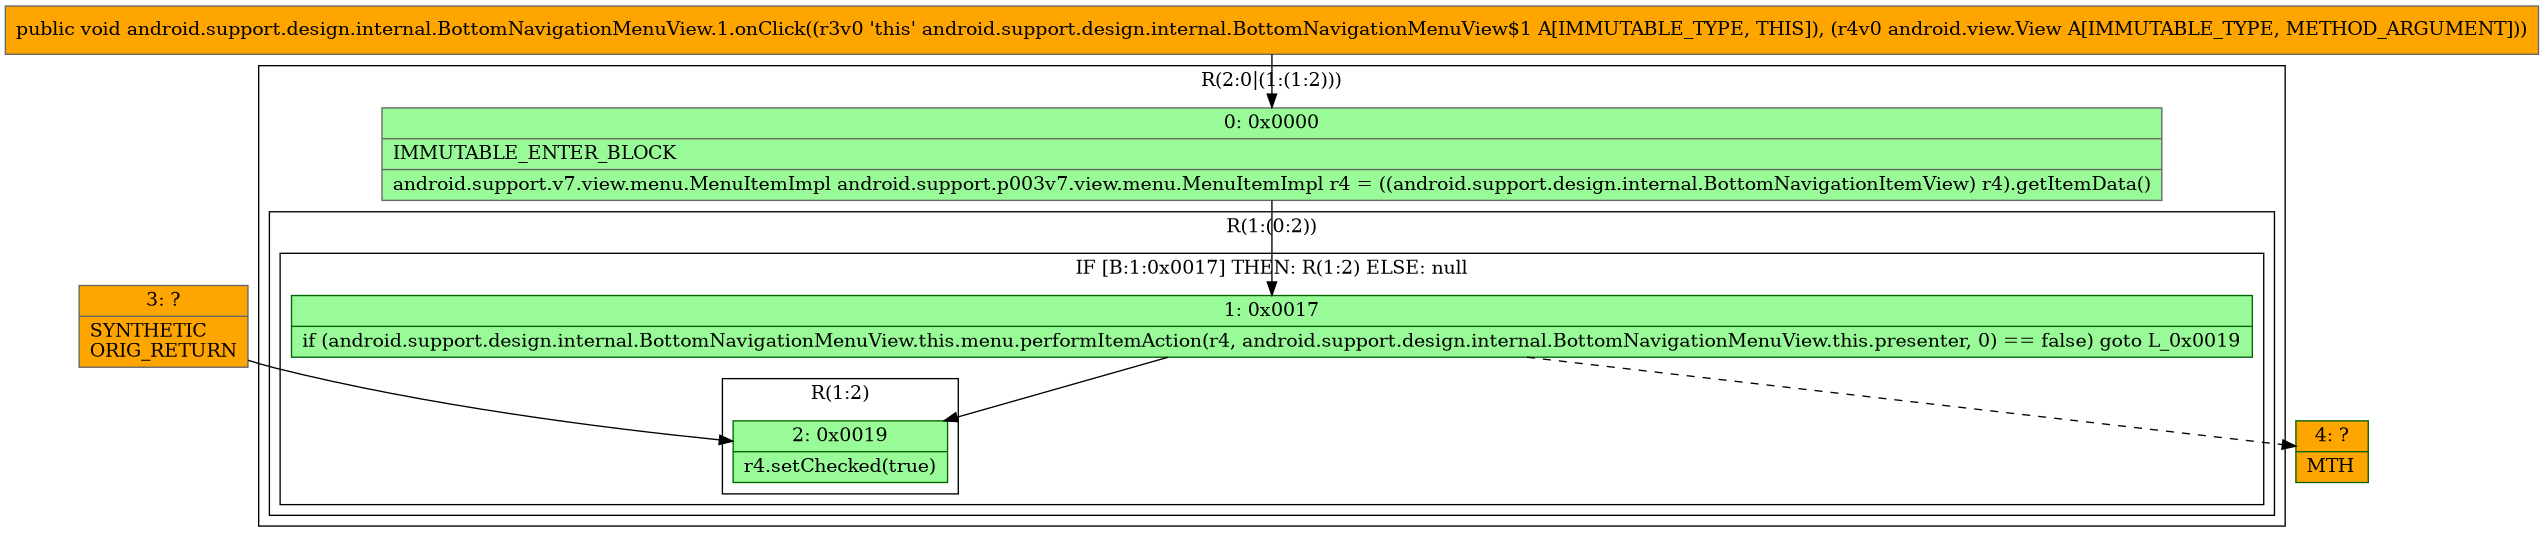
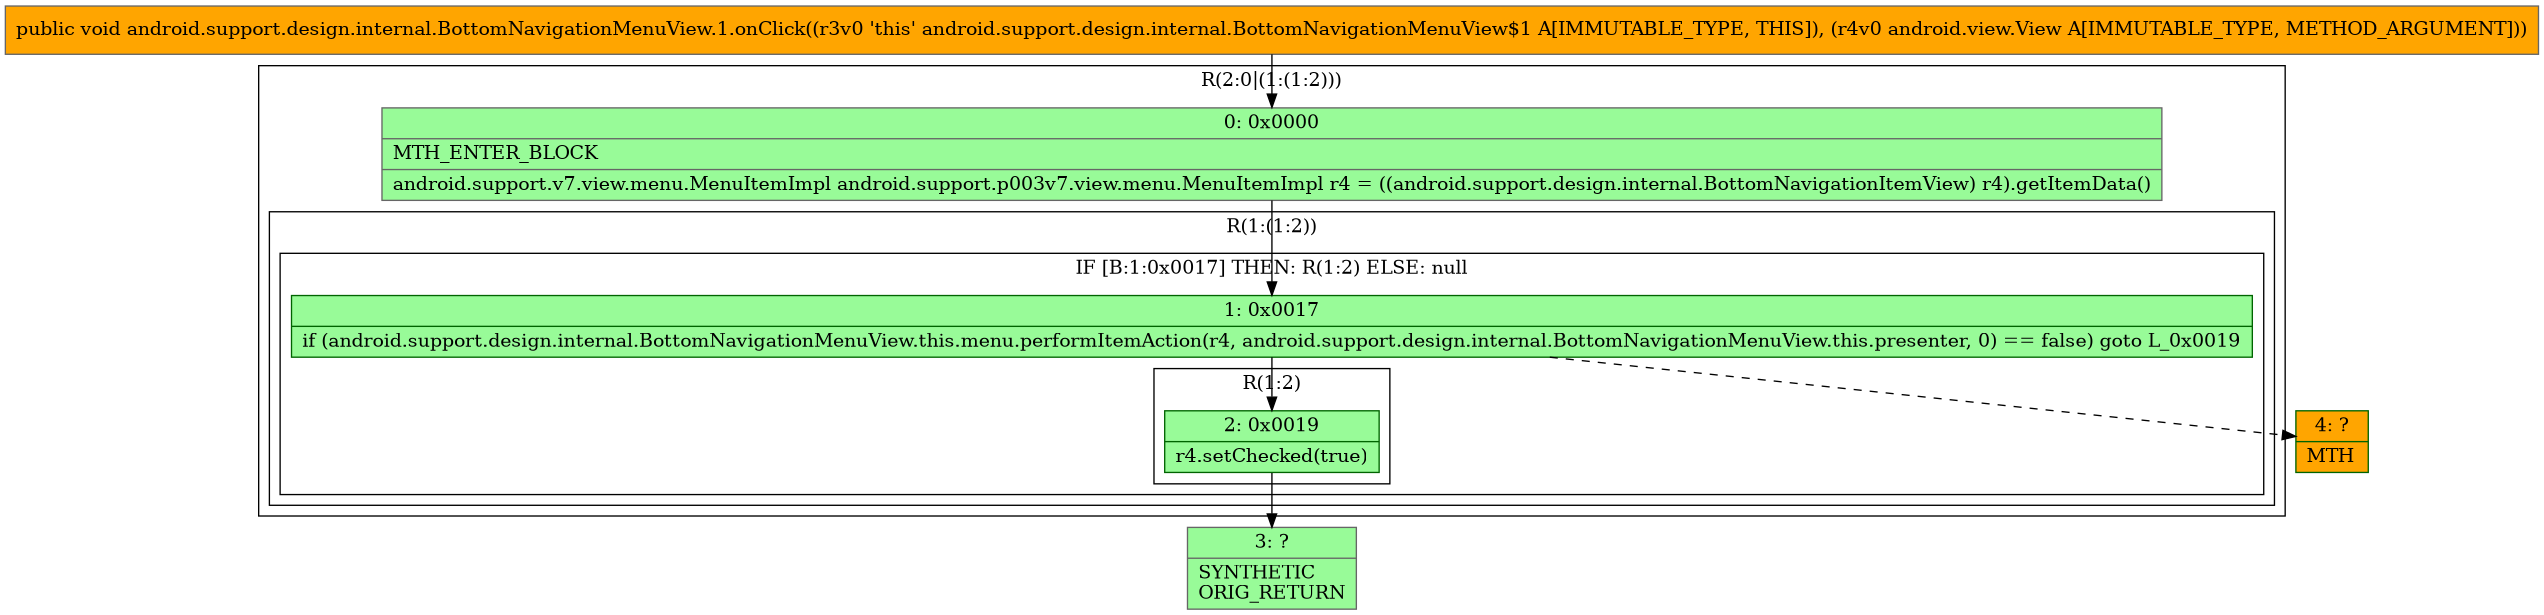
node "0: 0x0000": text "IMMUTABLE_ENTER_BLOCK" -> "MTH_ENTER_BLOCK"
cluster "R(1:(0:2))": label "R(1:(0:2))" -> "R(1:(1:2))"
node "3: ?": fillcolor orange -> palegreen
edge "3: ?" -> "2: 0x0019": reversed
